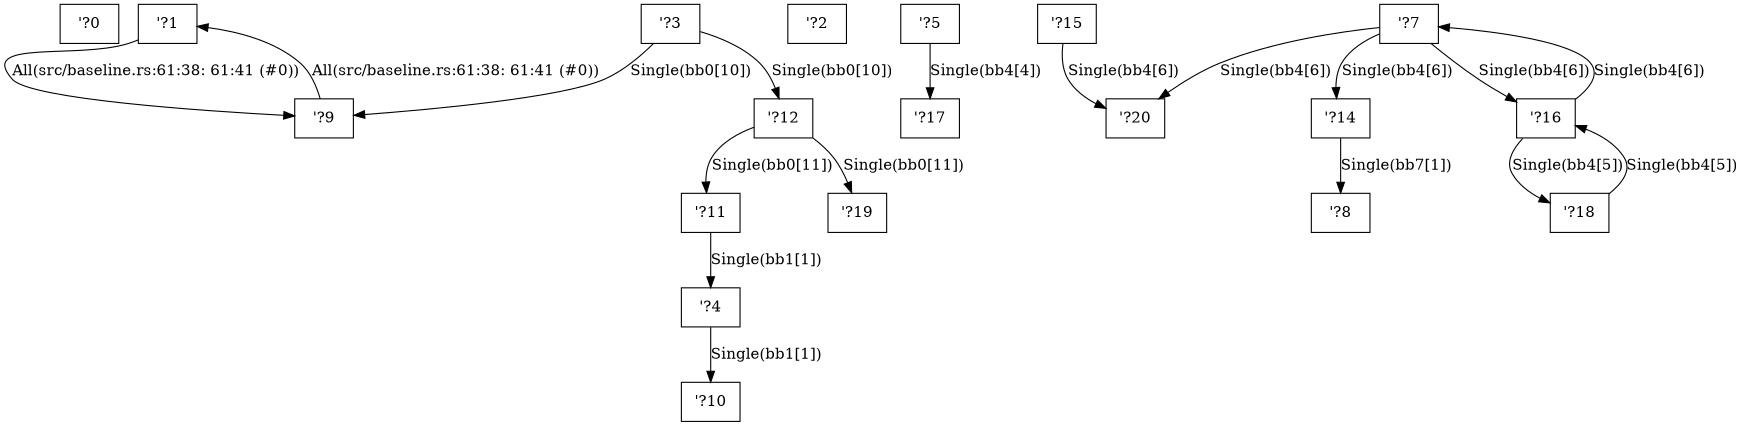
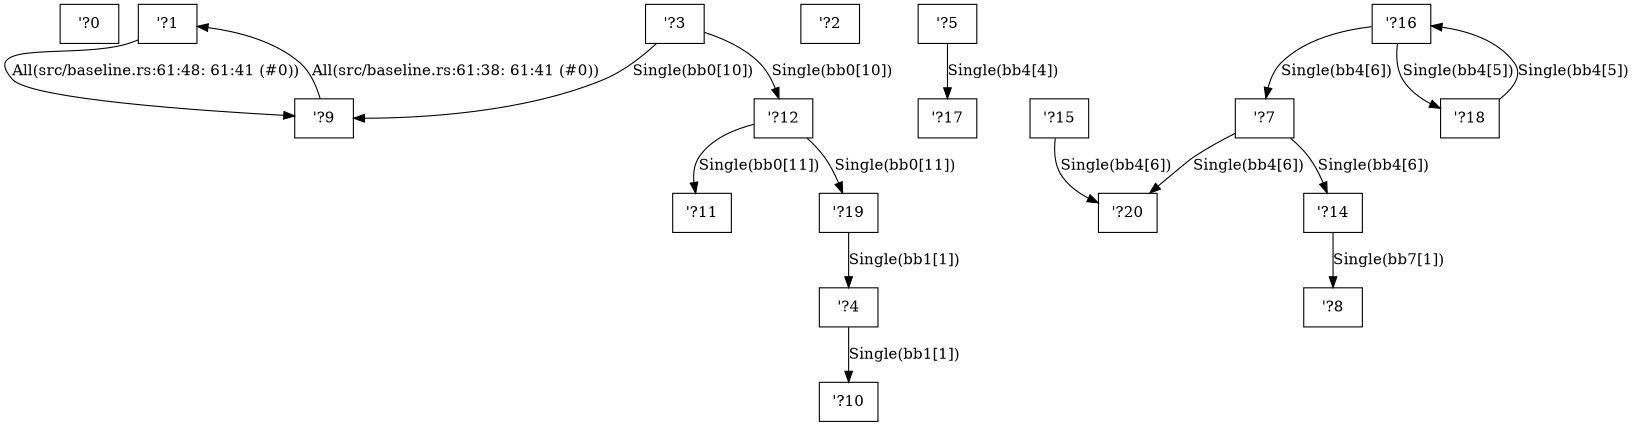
edge "'?1" -> "'?9": label "All(src/baseline.rs:61:38: 61:41 (#0))" -> "All(src/baseline.rs:61:48: 61:41 (#0))"
edge "'?7" -> "'?16": removed, label "Single(bb4[6])"
edge "'?11" -> "'?4": now "'?19" -> "'?4"
